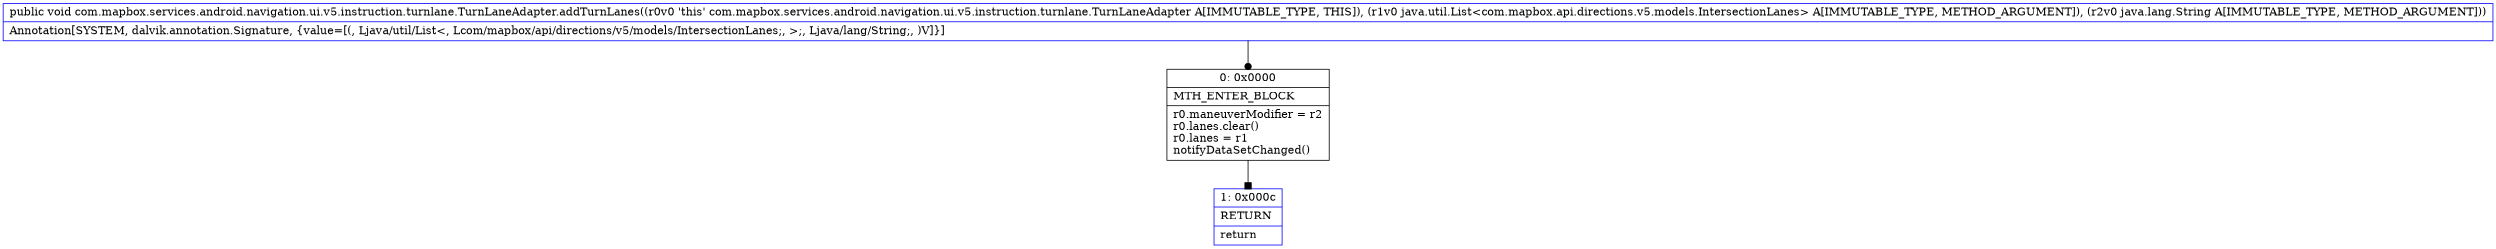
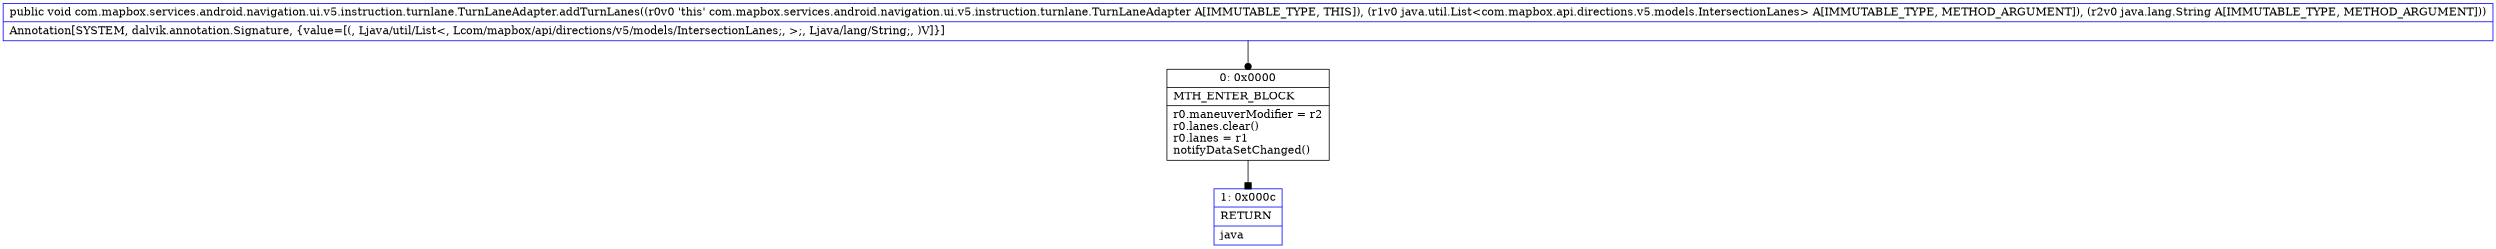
node "1: 0x000c": text "return" -> "java"
